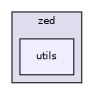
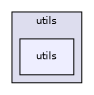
cluster "zed": label "zed" -> "utils"
